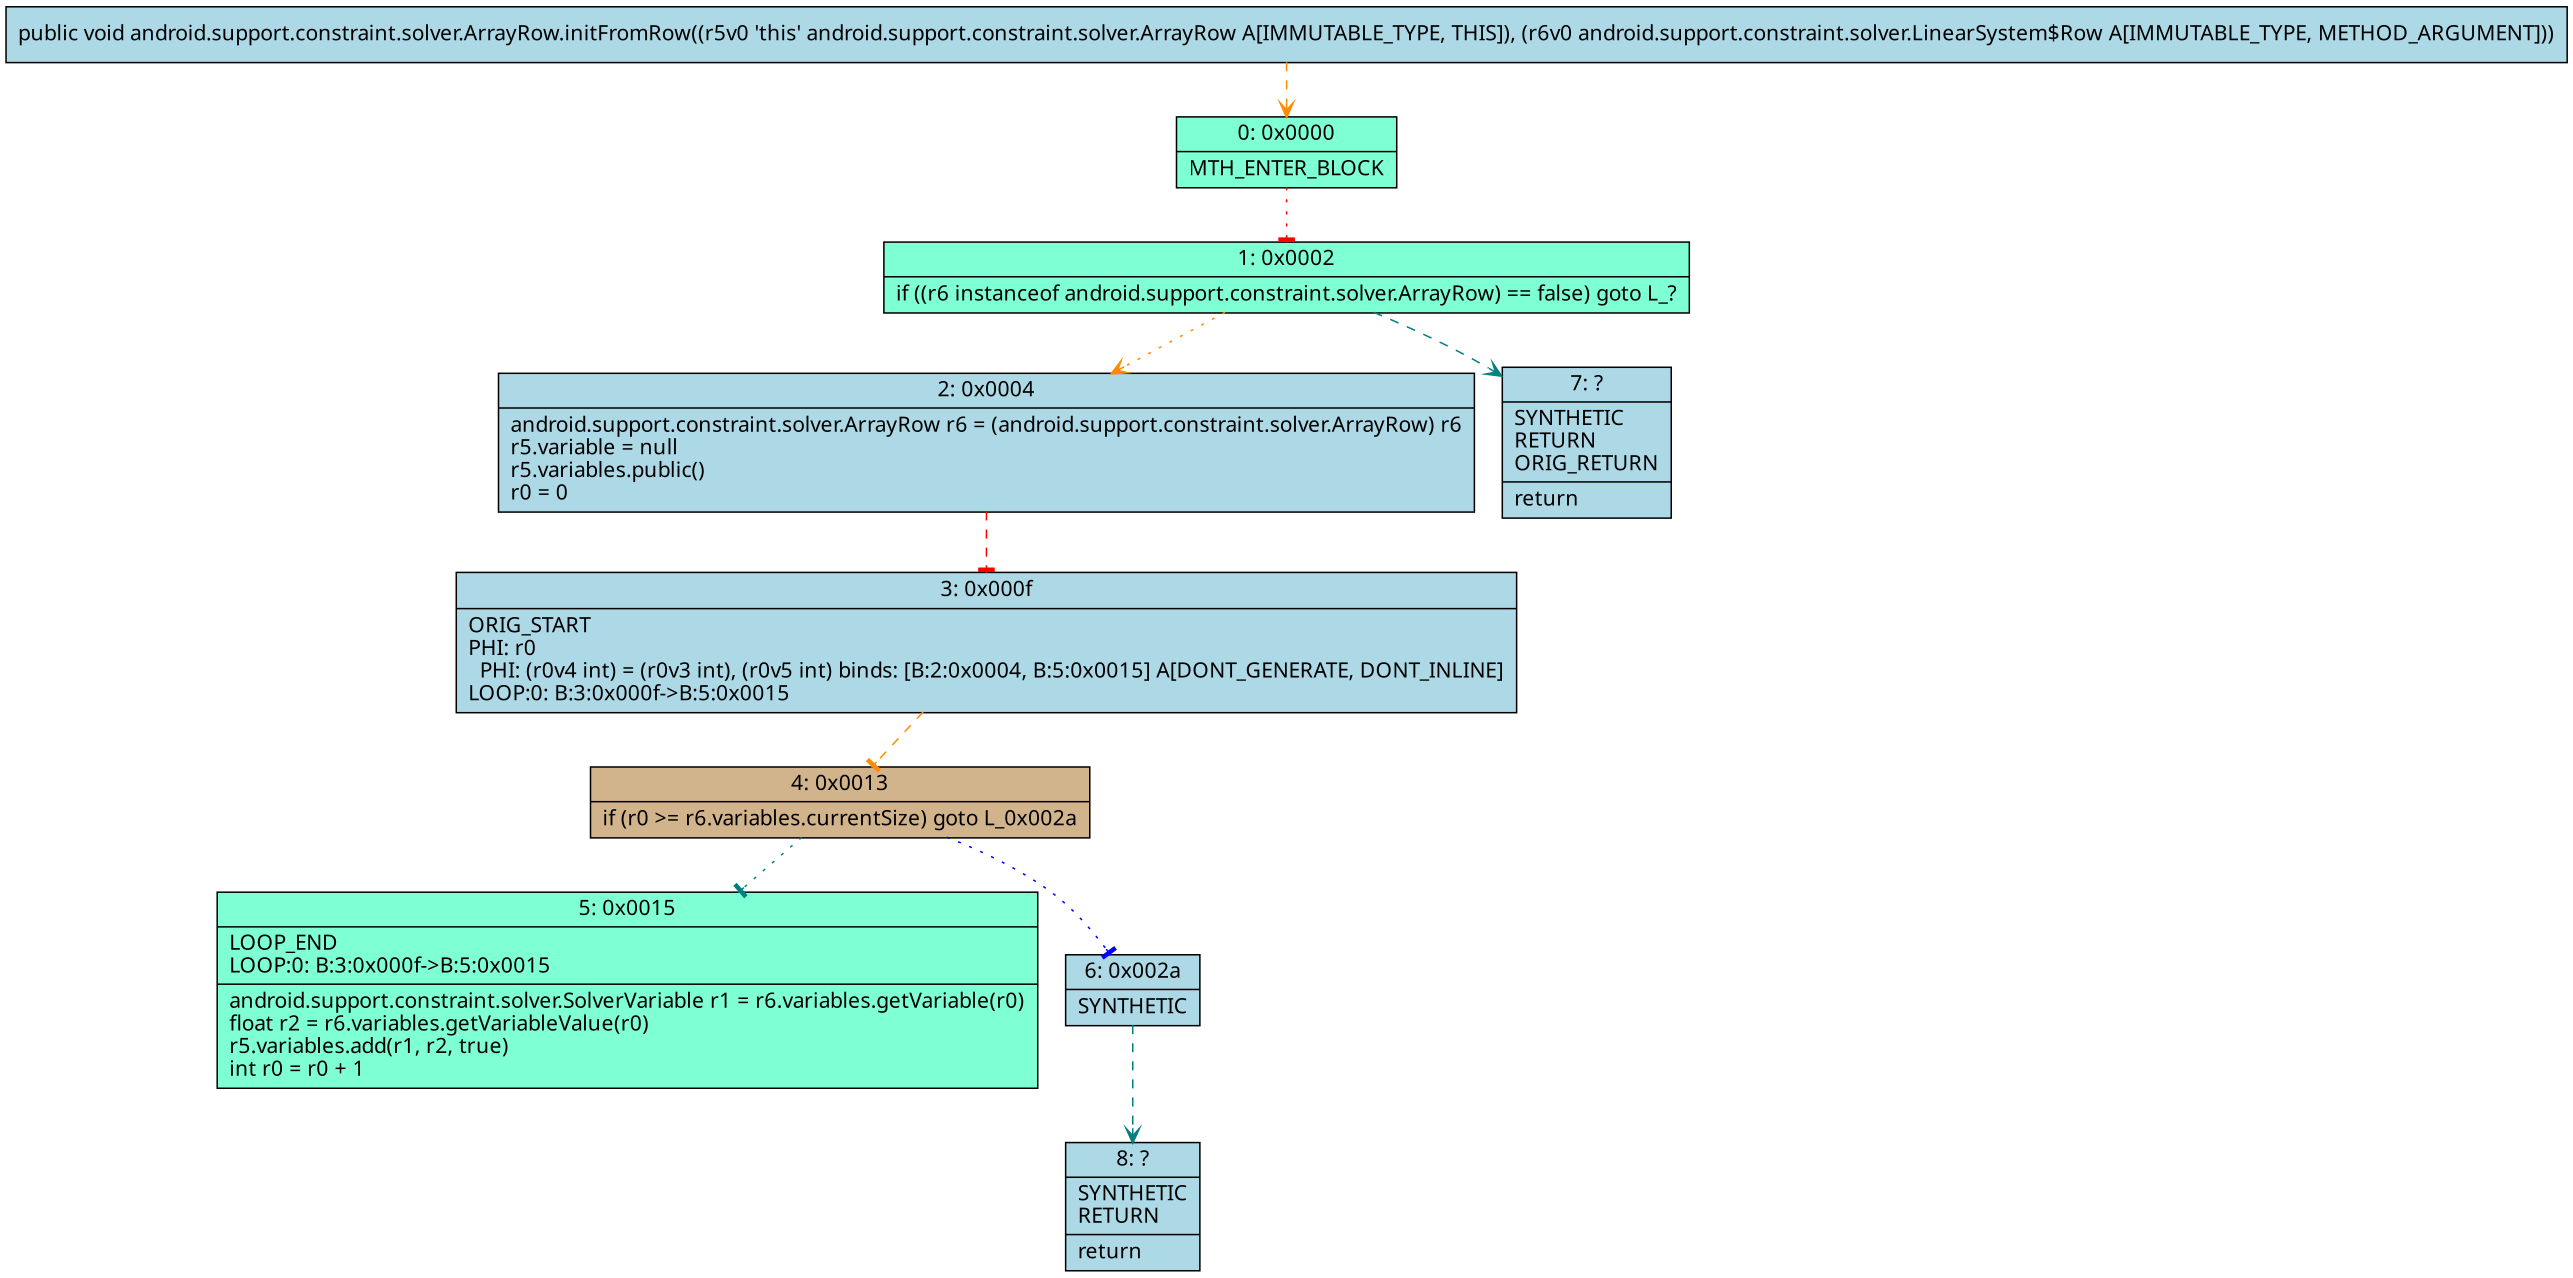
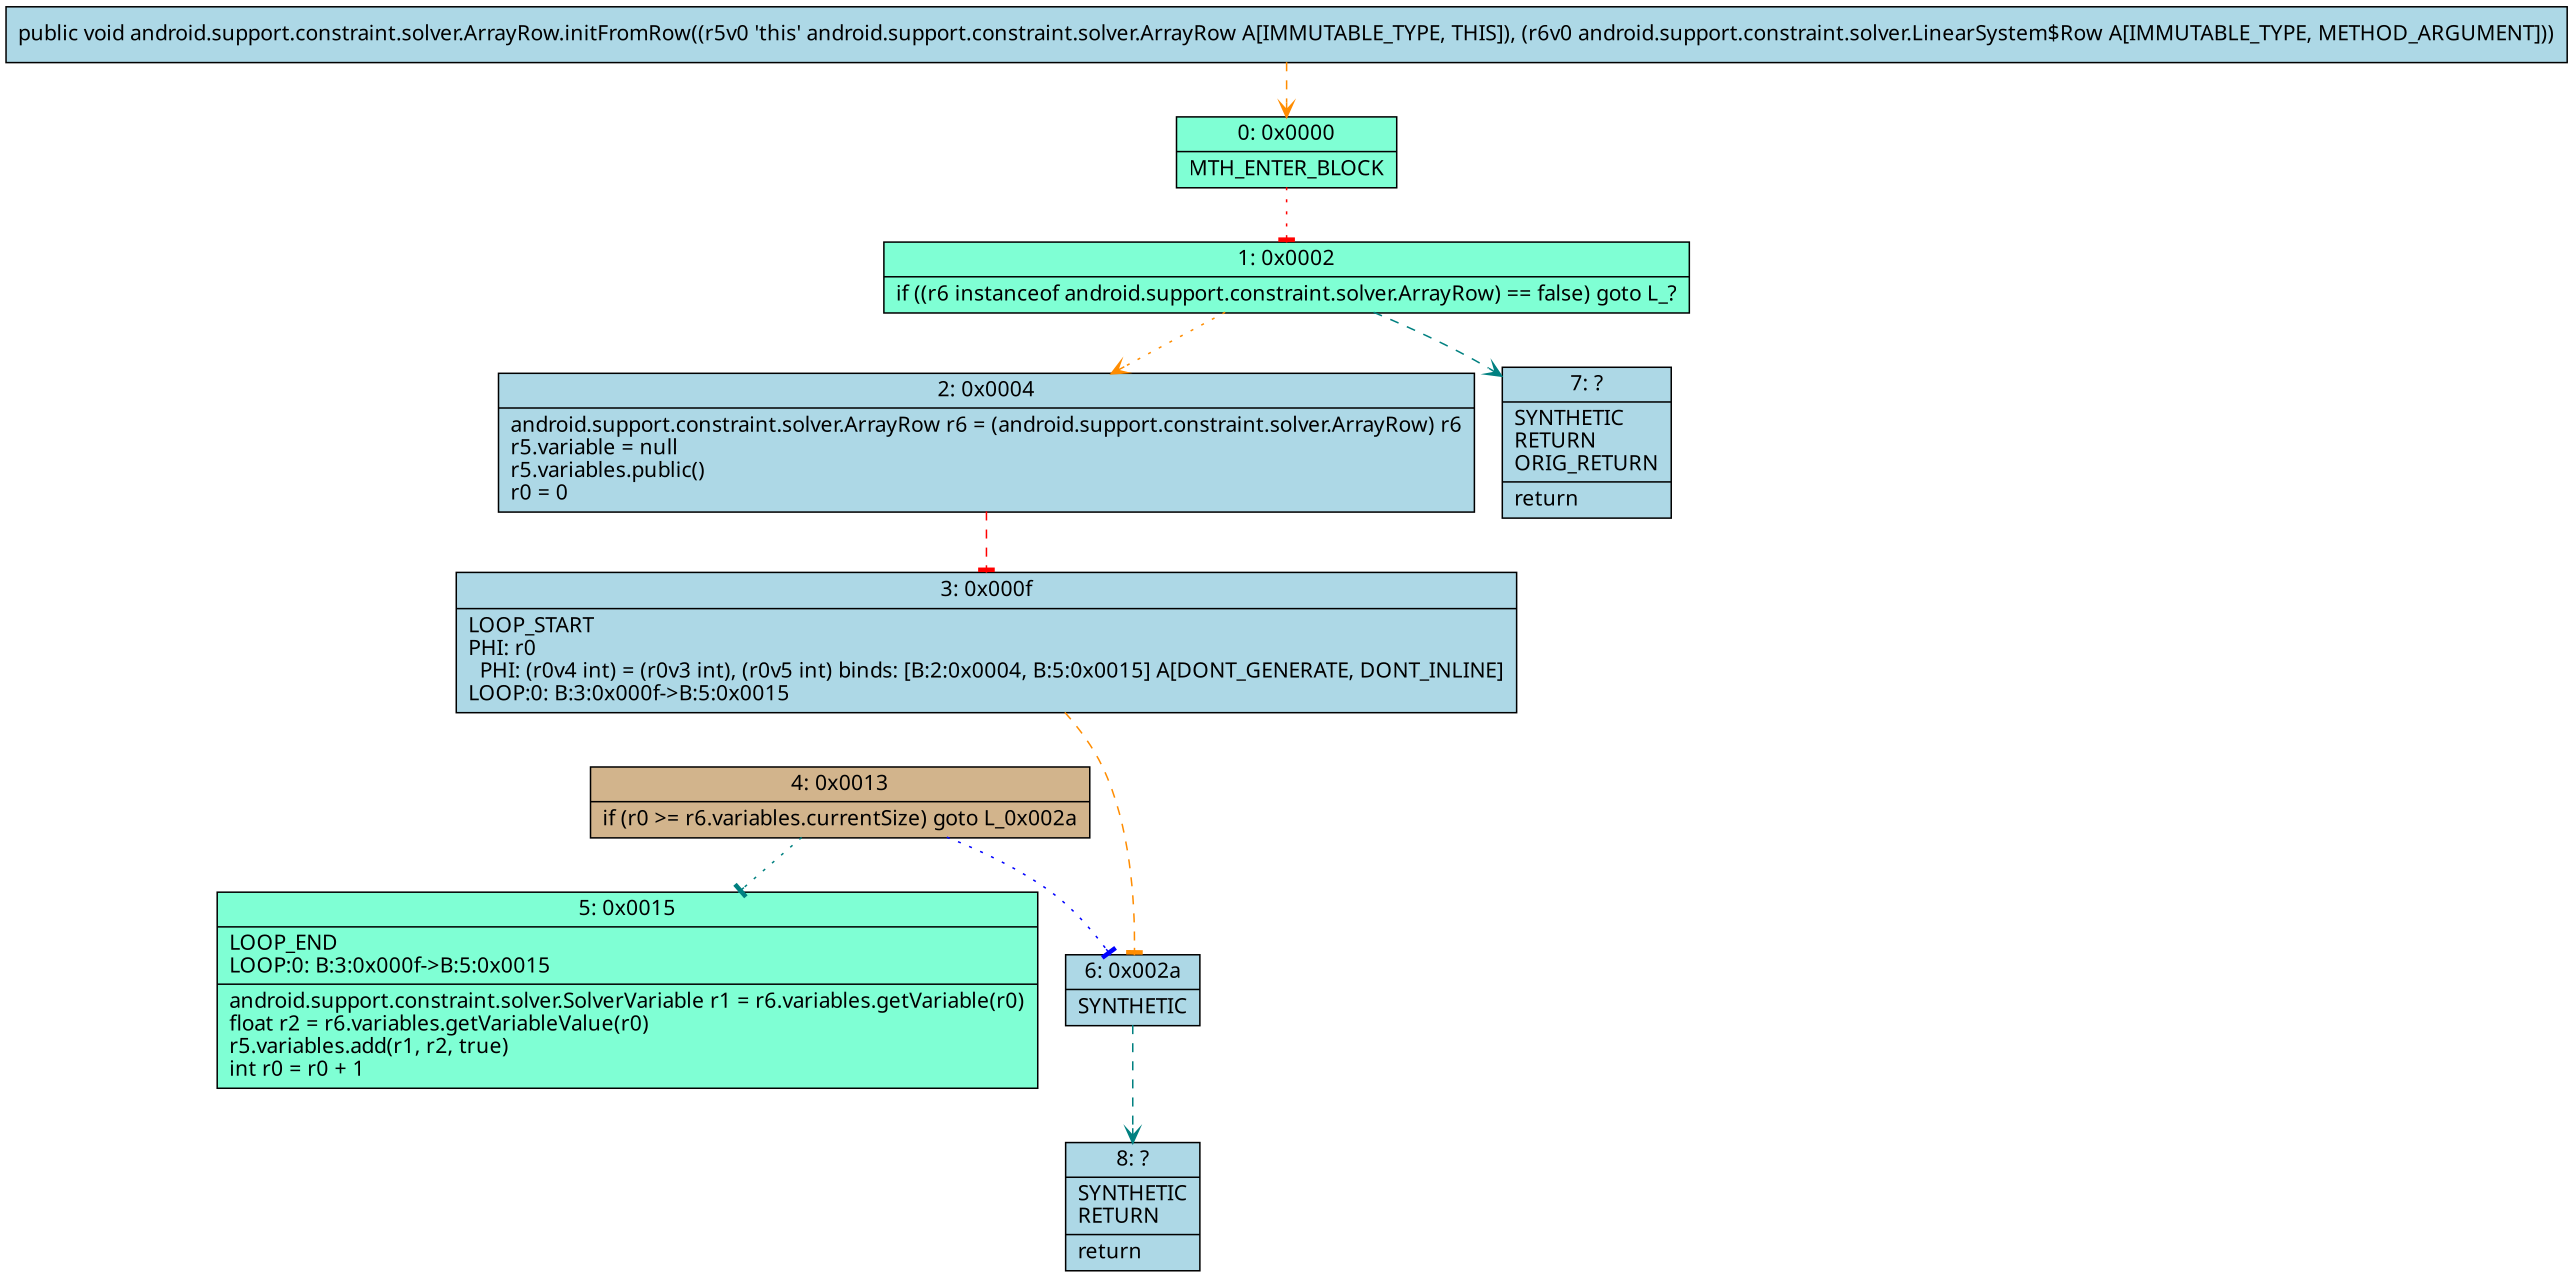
node "3: 0x000f": text "ORIG_START" -> "LOOP_START"
edge "3: 0x000f" -> "4: 0x0013": now "3: 0x000f" -> "6: 0x002a"
